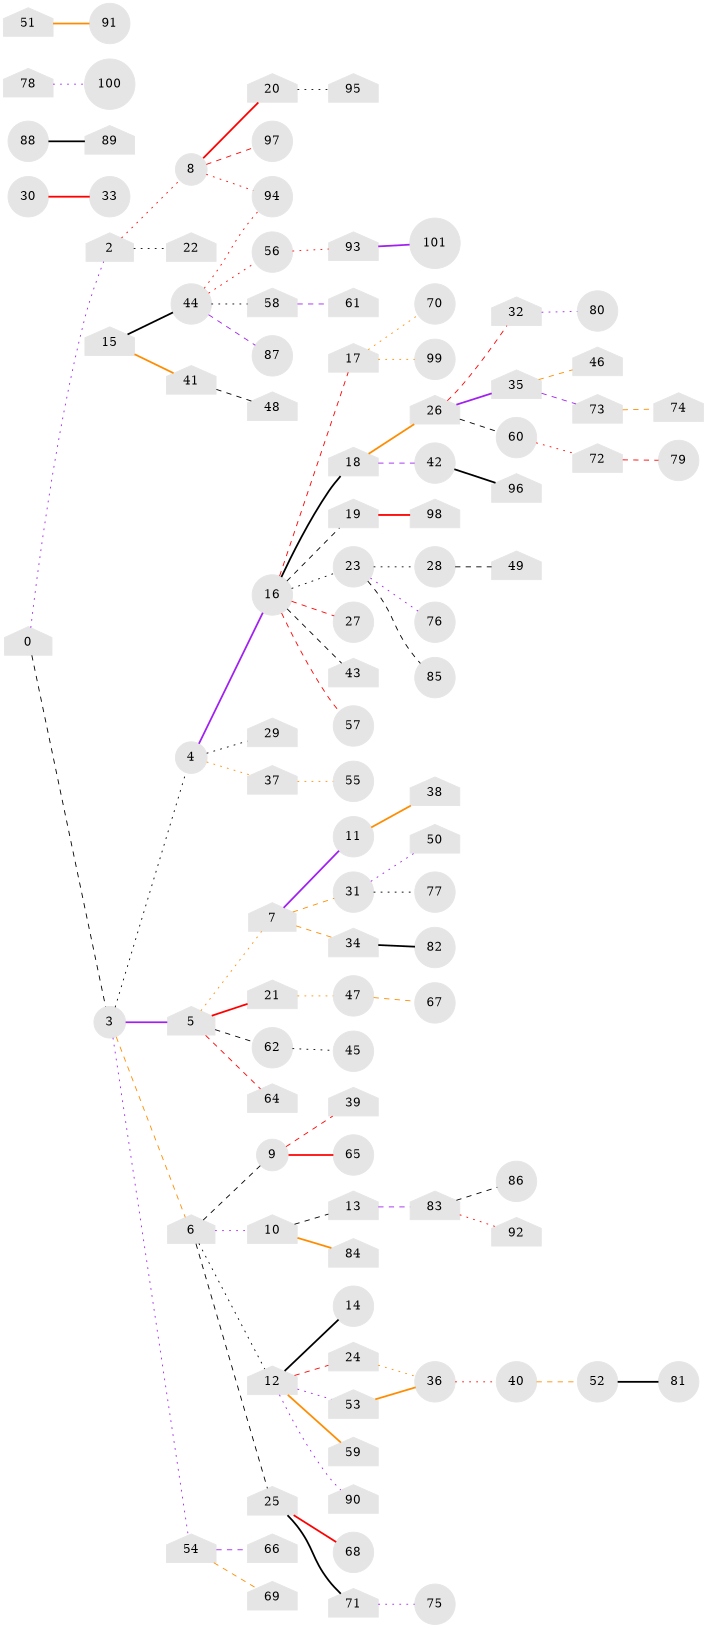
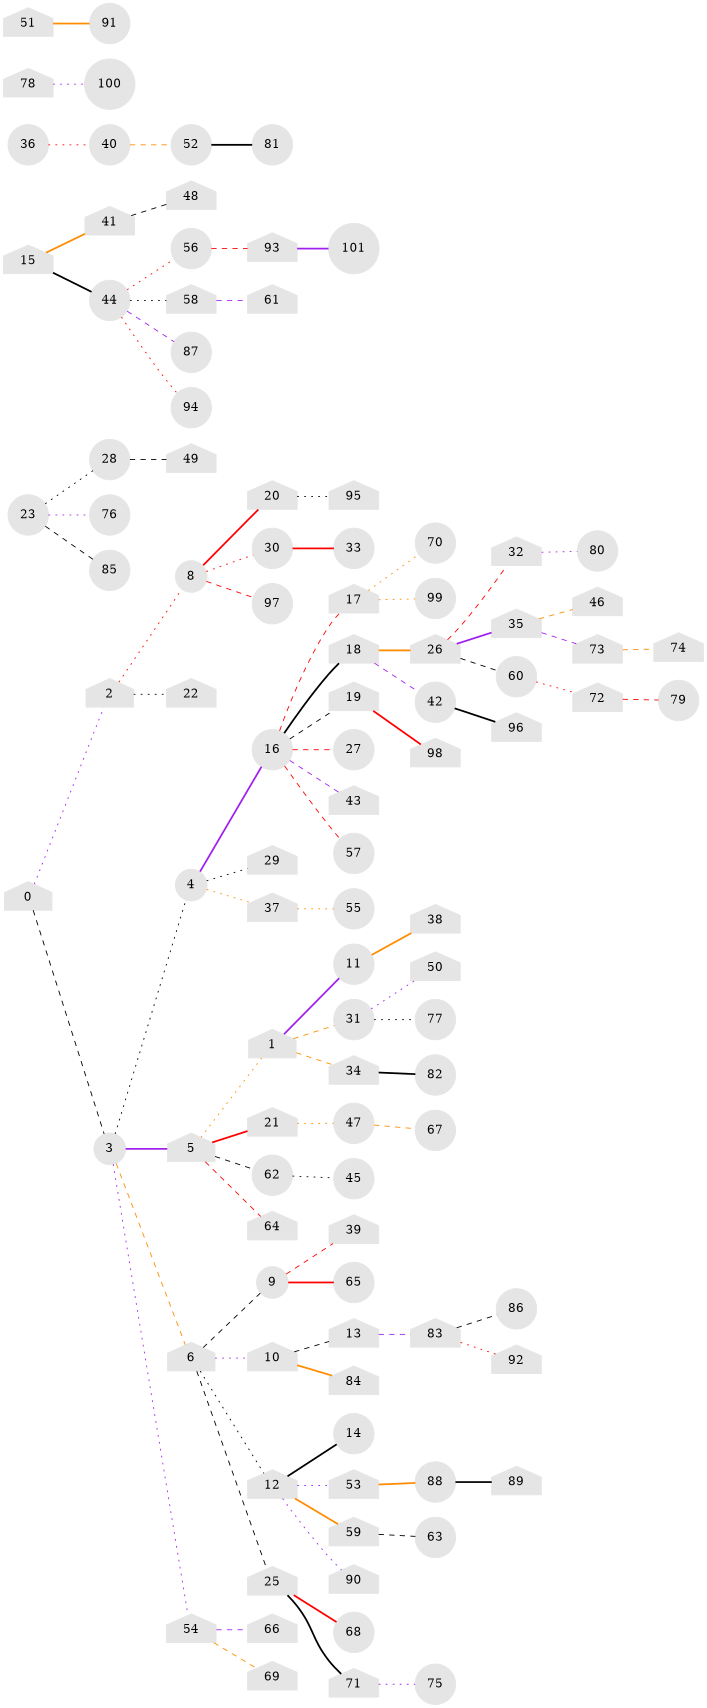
edge "8" -- "94": now "8" -- "30"
edge "93" -- "56": style dotted -> dashed
edge "23" -- "16": removed
edge "16" -- "43": color black -> purple
node "7": label "7" -> "1"
node "24": removed
edge "36" -- "53": now "88" -- "53"
node "63": added
